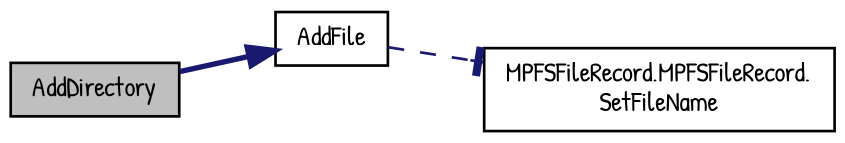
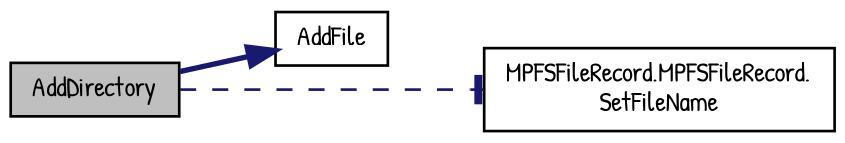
edge "AddFile" -> "MPFSFileRecord.MPFSFileRecord. SetFileName": now "AddDirectory" -> "MPFSFileRecord.MPFSFileRecord. SetFileName"
